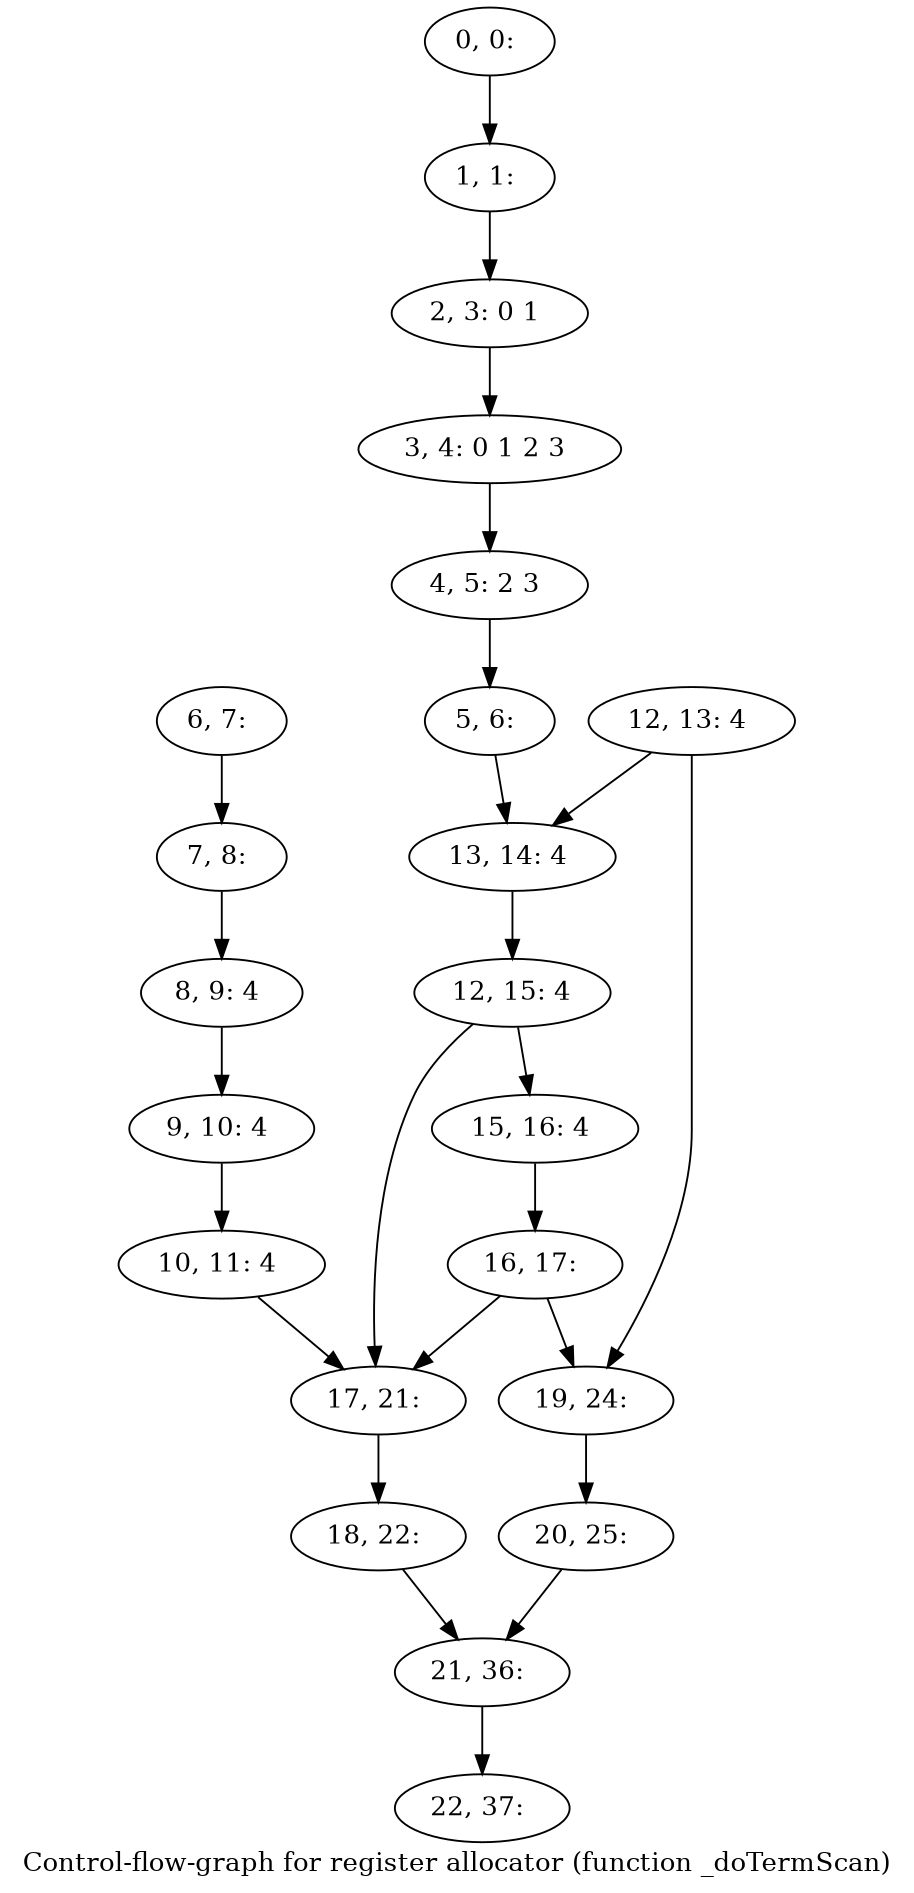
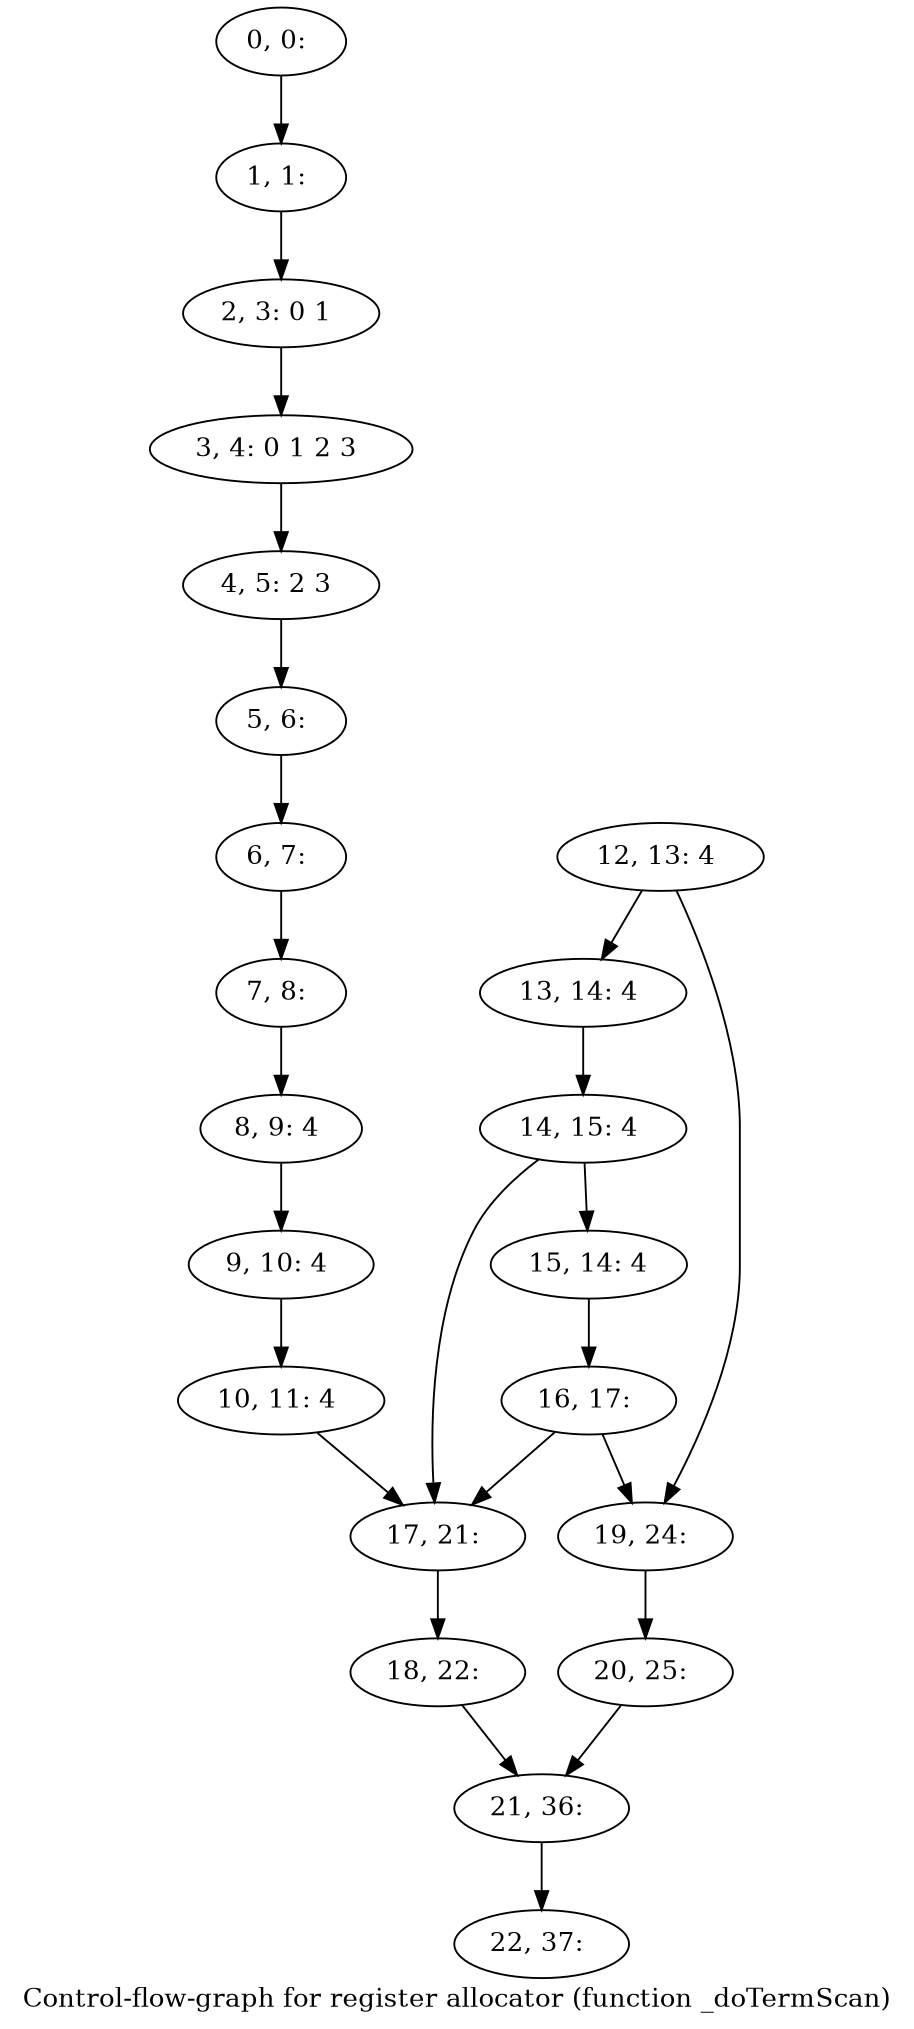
edge "5, 6:" -> "13, 14: 4": now "5, 6:" -> "6, 7:"
node "12, 15: 4": label "12, 15: 4" -> "14, 15: 4"
node "15, 16: 4": label "15, 16: 4" -> "15, 14: 4"
